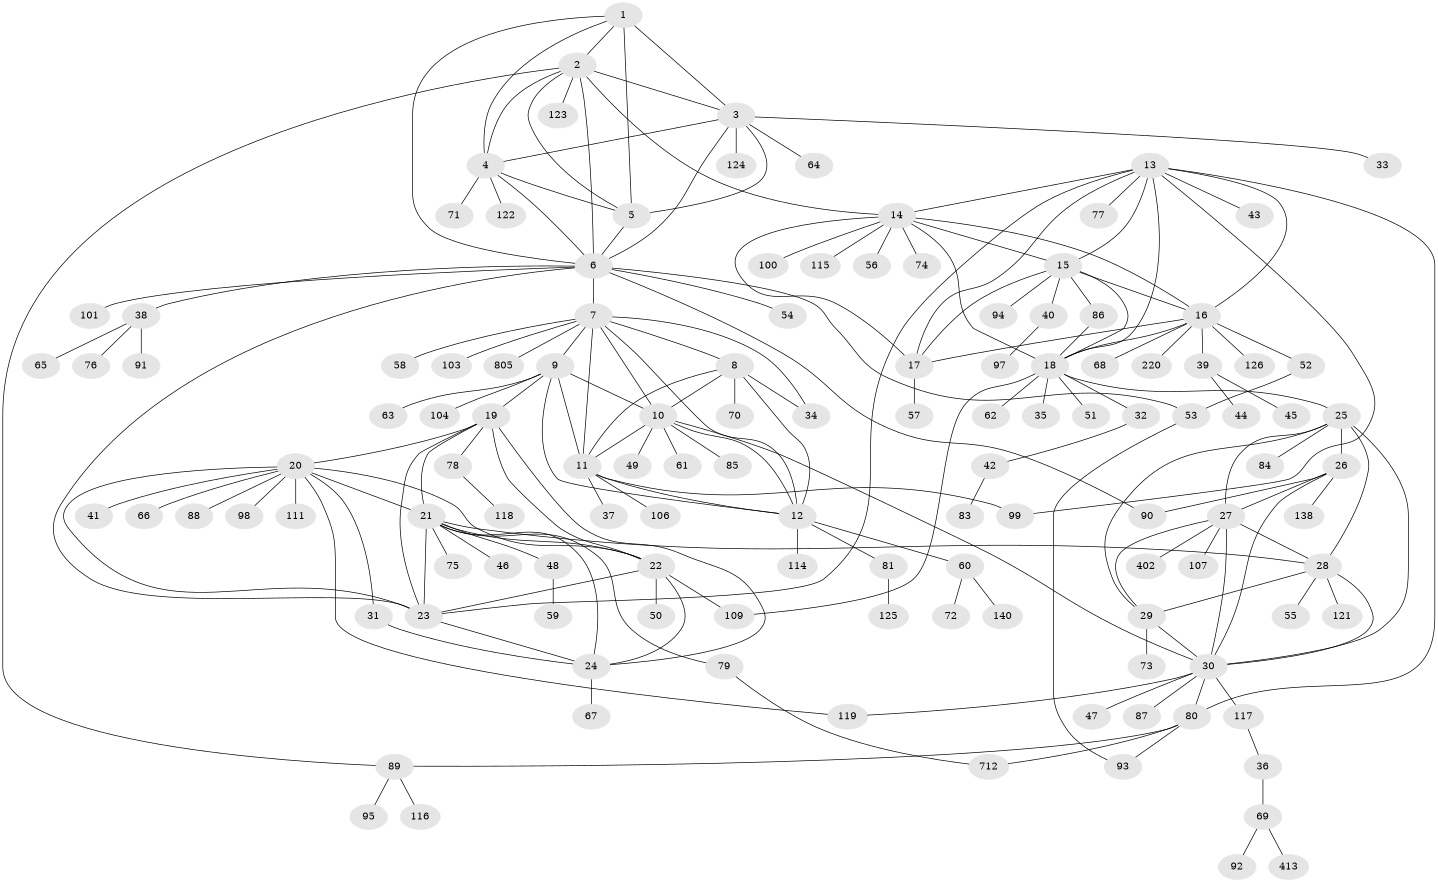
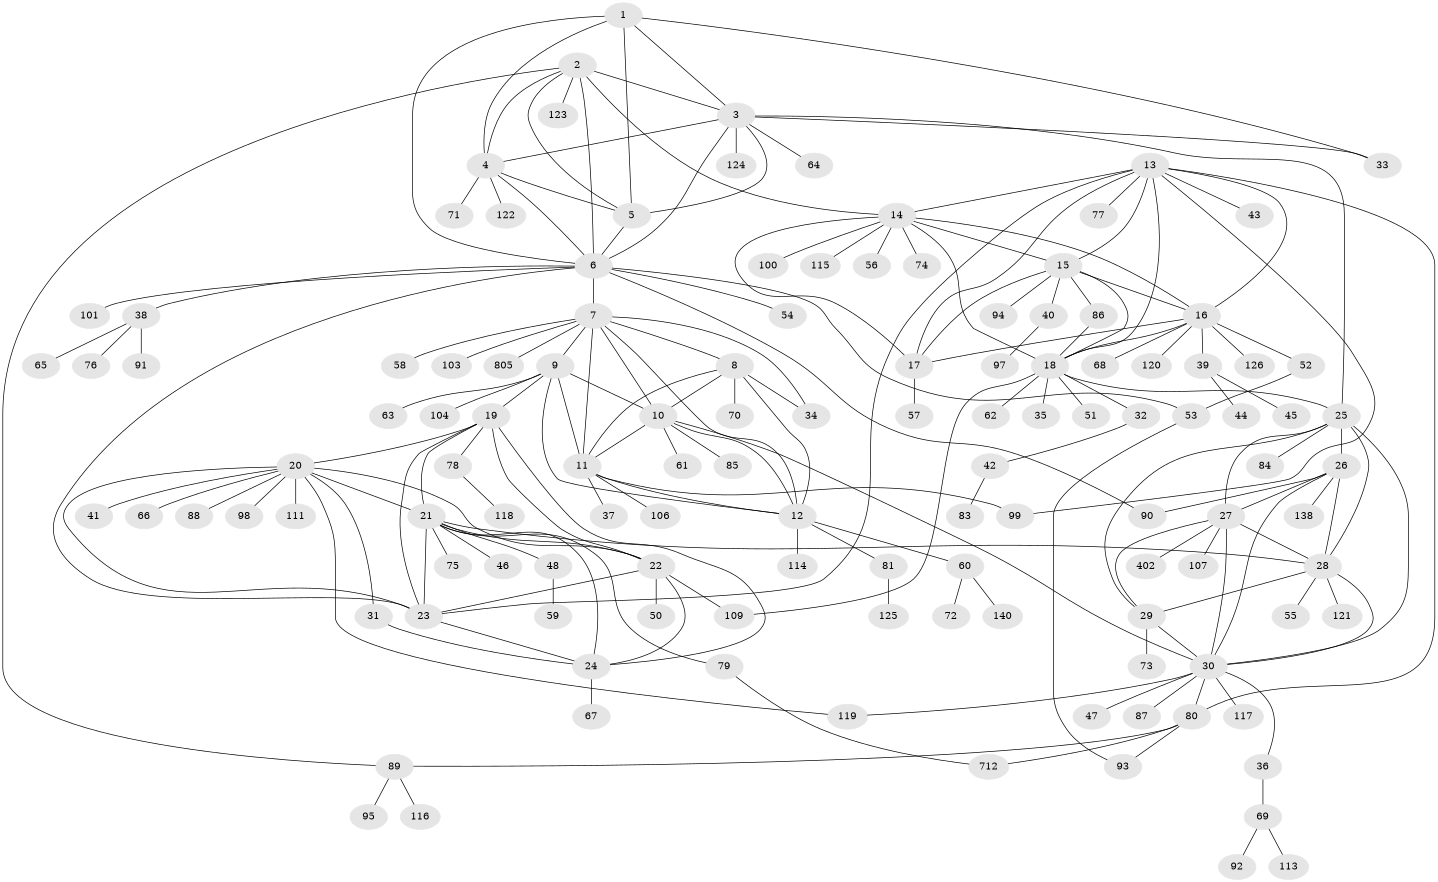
edge "1" -- "2": now "1" -- "33"
edge "3" -- "25": added
node "220": label "220" -> "120"
node "49": removed
edge "26" -- "28": added
edge "117" -- "36": now "30" -- "36"
node "413": label "413" -> "113"
